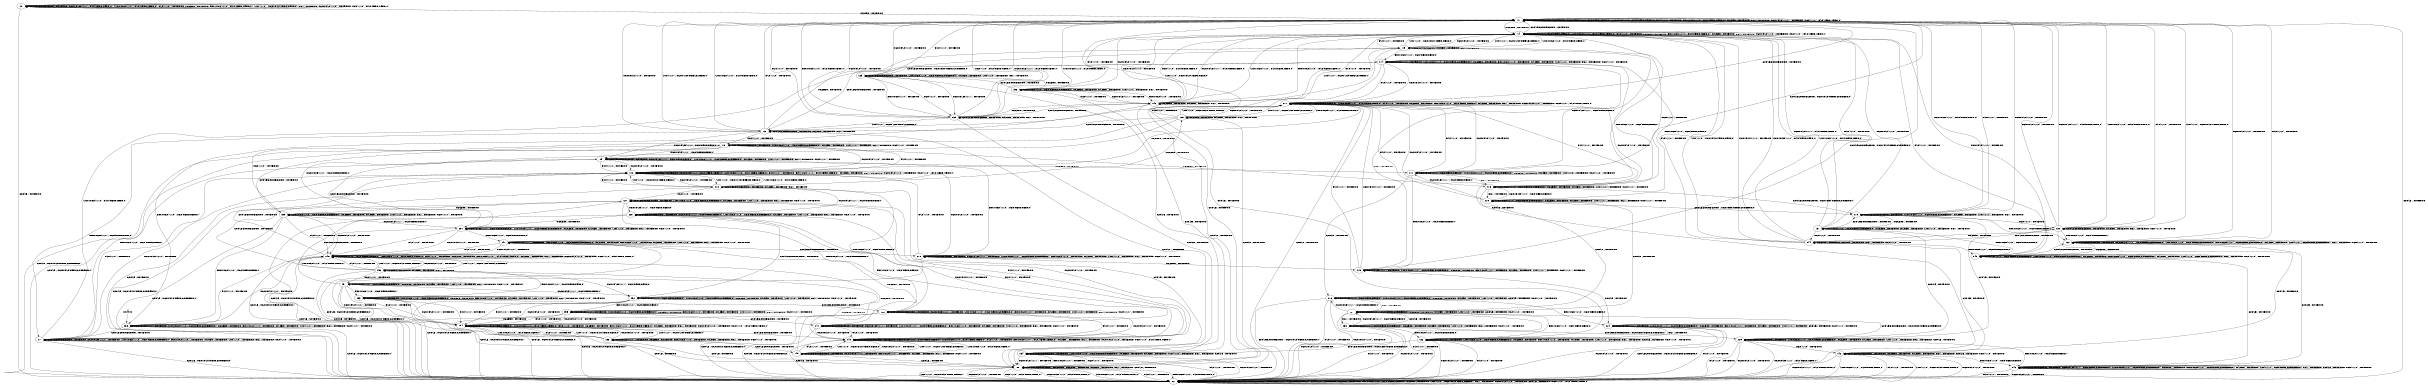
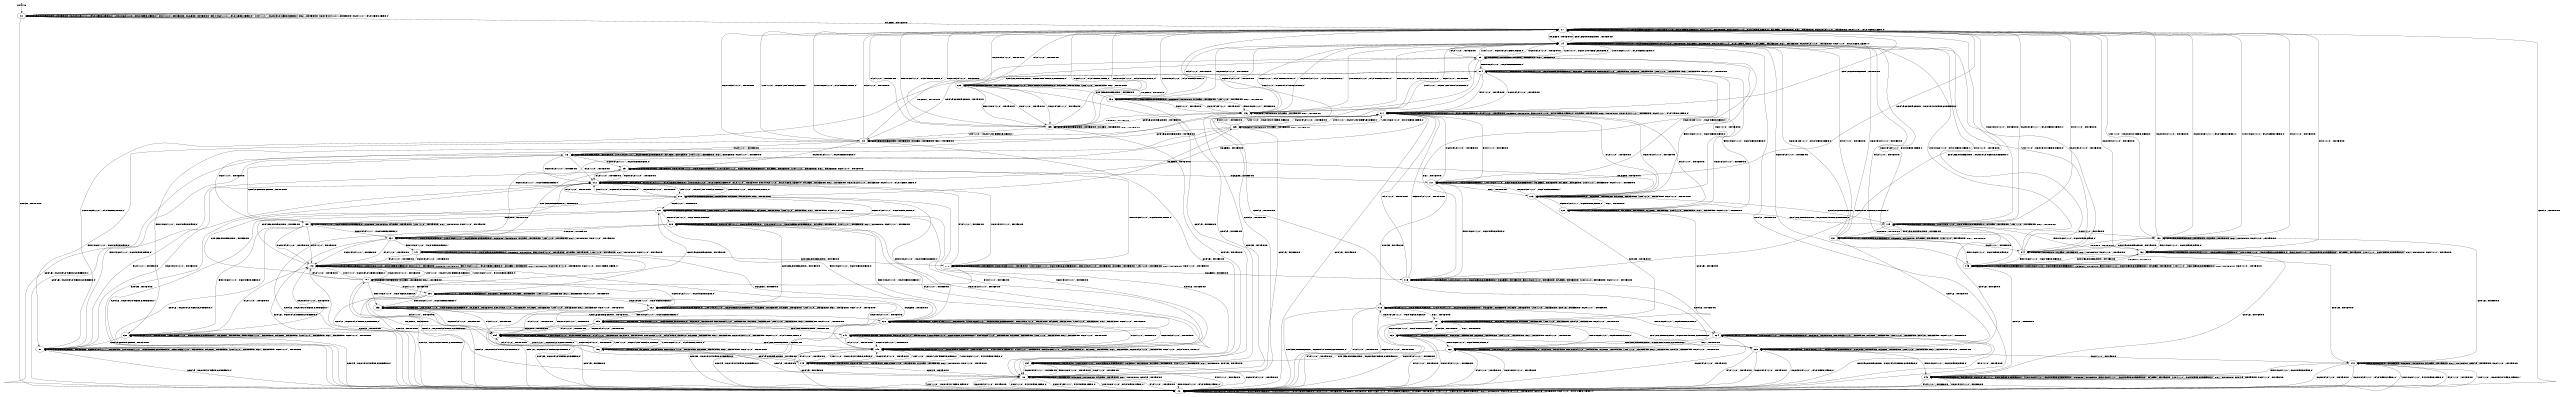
edge "s41" -> "s47": now "s26" -> "s47"
edge "__start0" -> "s38": now "__start0" -> "s0"
